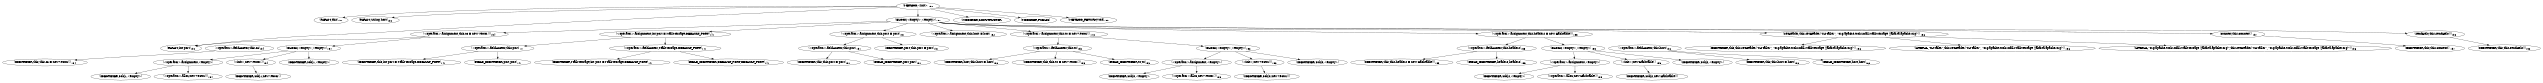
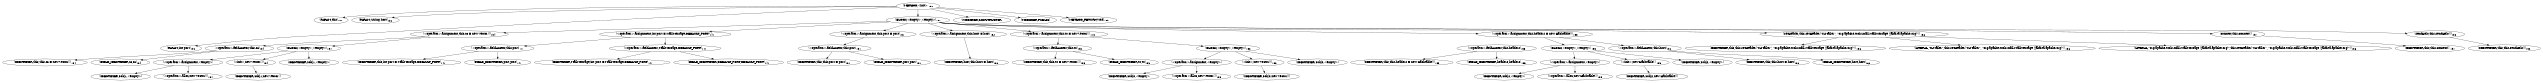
edge "(<operator>.assignment,this.cc = new Vector())" -> "(PARAM,int port)": now "(<operator>.assignment,this.cc = new Vector())" -> "(<operator>.fieldAccess,this.cc)"
edge "(<operator>.assignment,this.headers = new Hashtable())" -> "(<operator>.fieldAccess,this.headers)": now "(<operator>.assignment,this.headers = new Hashtable())" -> "(<operator>.fieldAccess,this.host)"
node "(IDENTIFIER,port,this.port = port)": removed
edge "(<operator>.fieldAccess,this.to)" -> "(IDENTIFIER,host,this.host = host)": now "(<operator>.assignment,this.host = host)" -> "(IDENTIFIER,host,this.host = host)"
node "(FIELD_IDENTIFIER,cc,cc)": added
